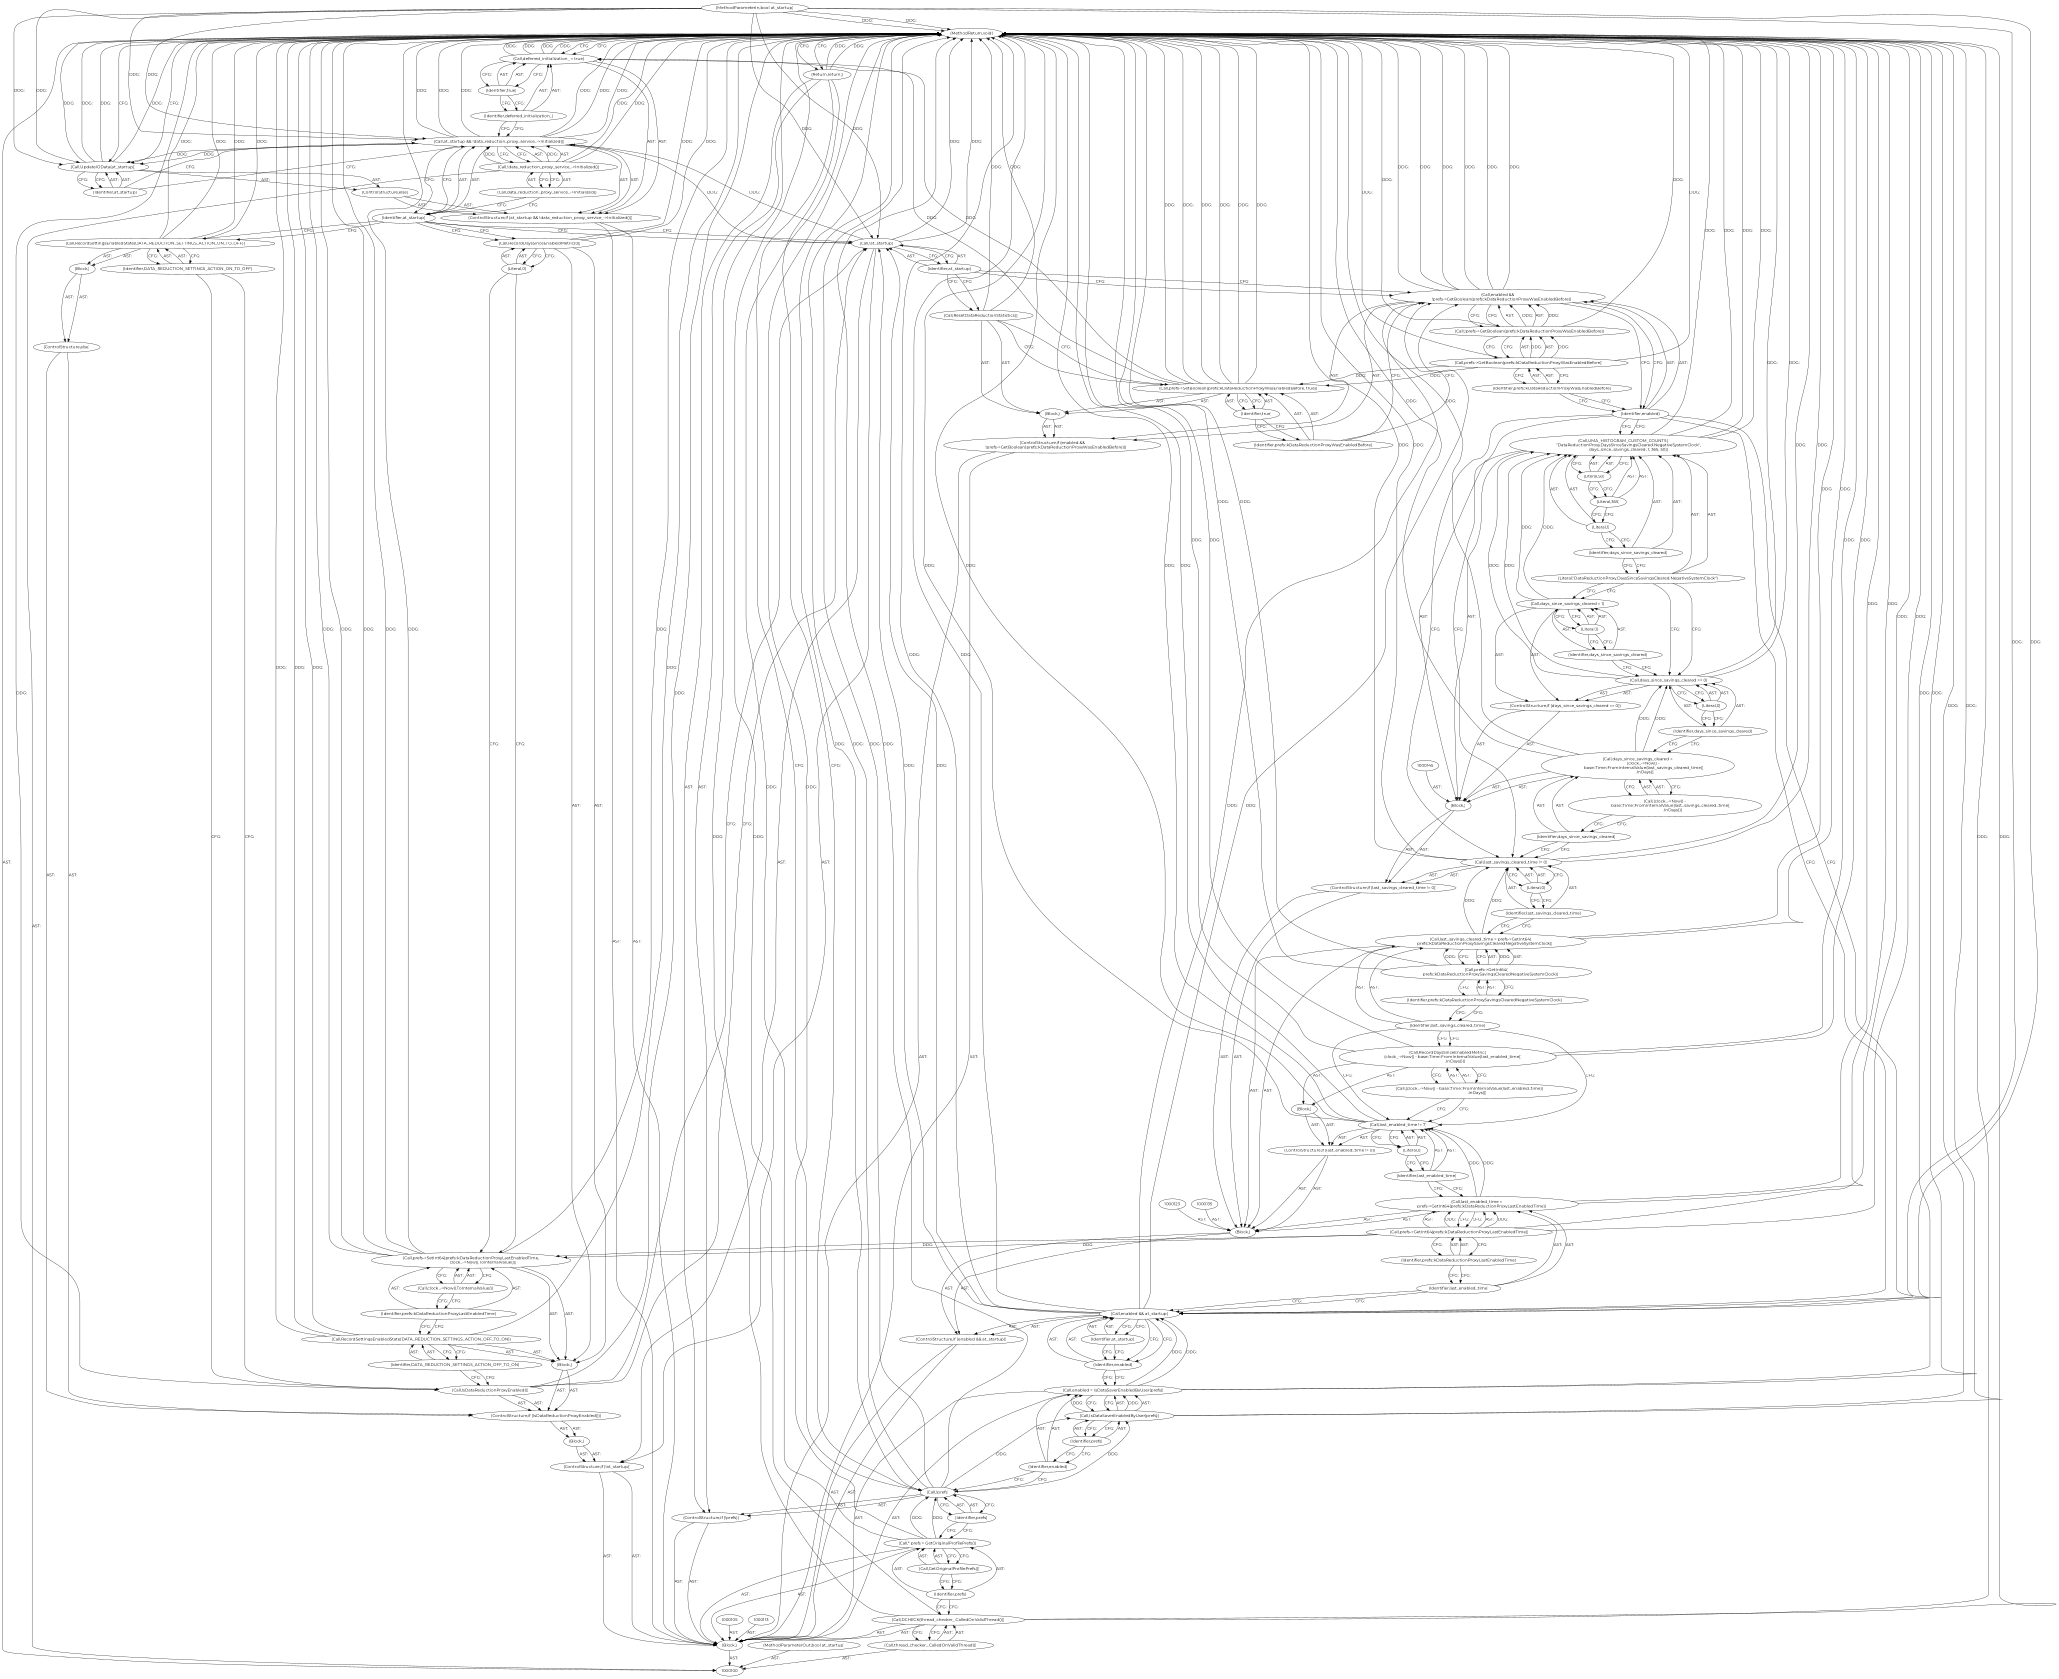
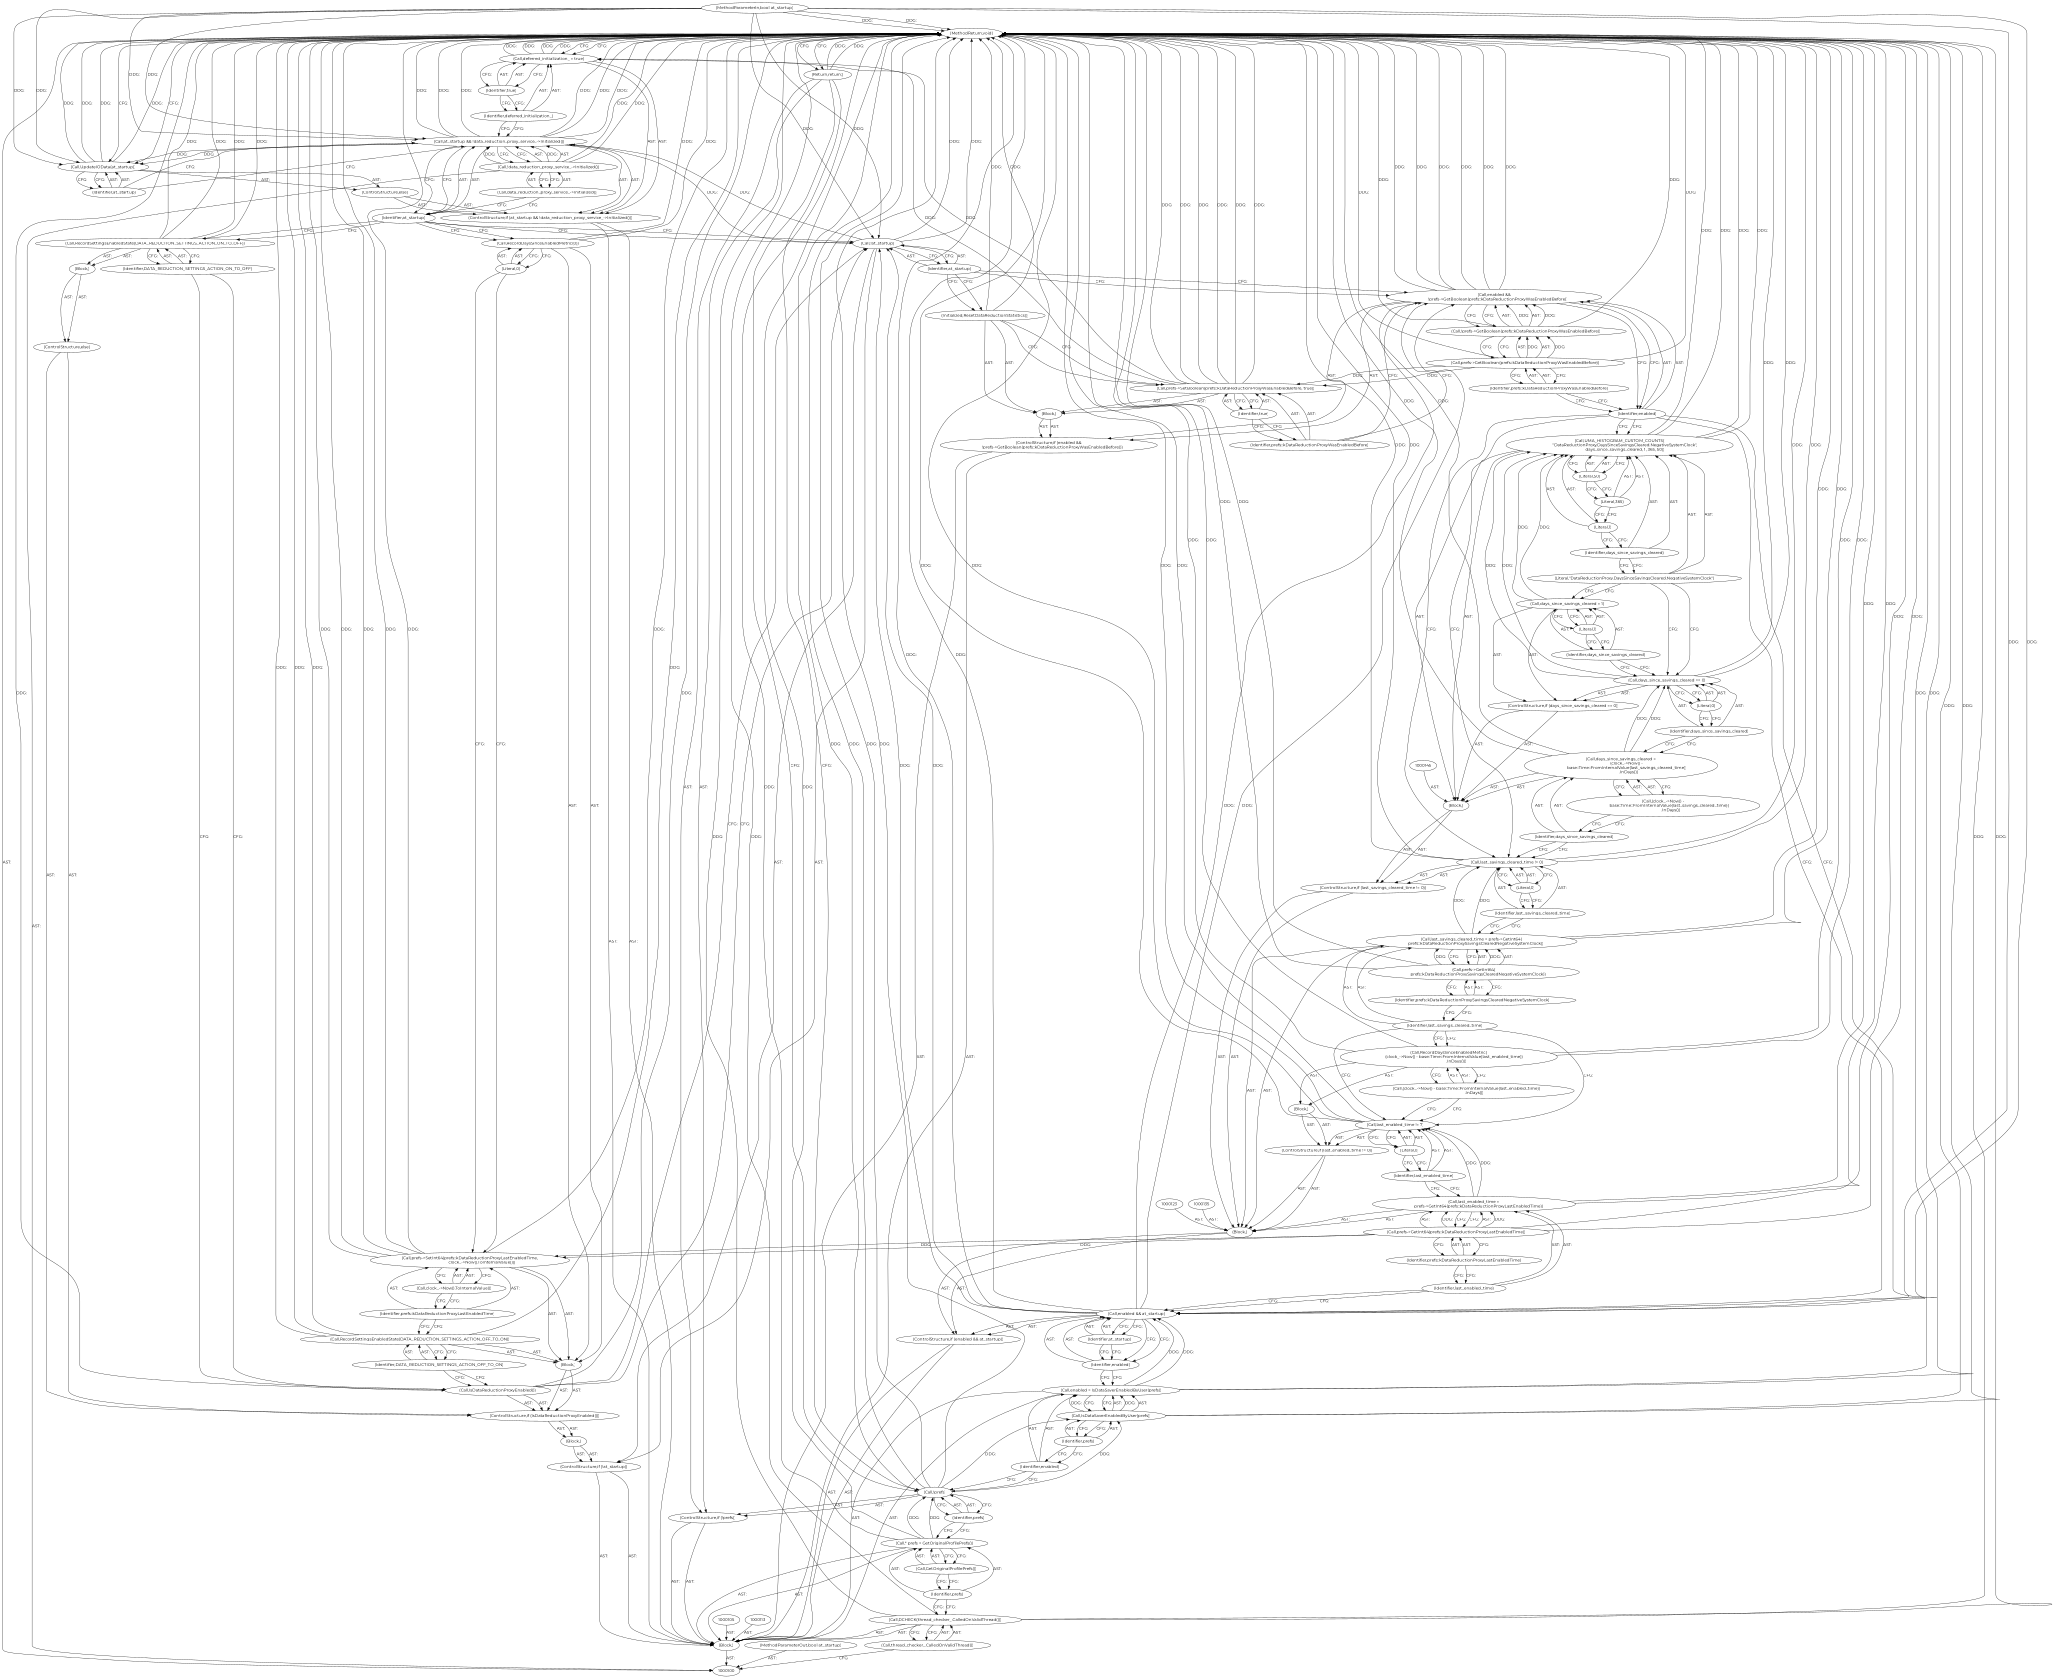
node "(Call,ResetDataReductionStatistics())": label "(Call,ResetDataReductionStatistics())" -> "(Initialized,ResetDataReductionStatistics())"
edge "(Call,thread_checker_.CalledOnValidThread())" -> "1000100": label "AST: " -> "CFG: "
